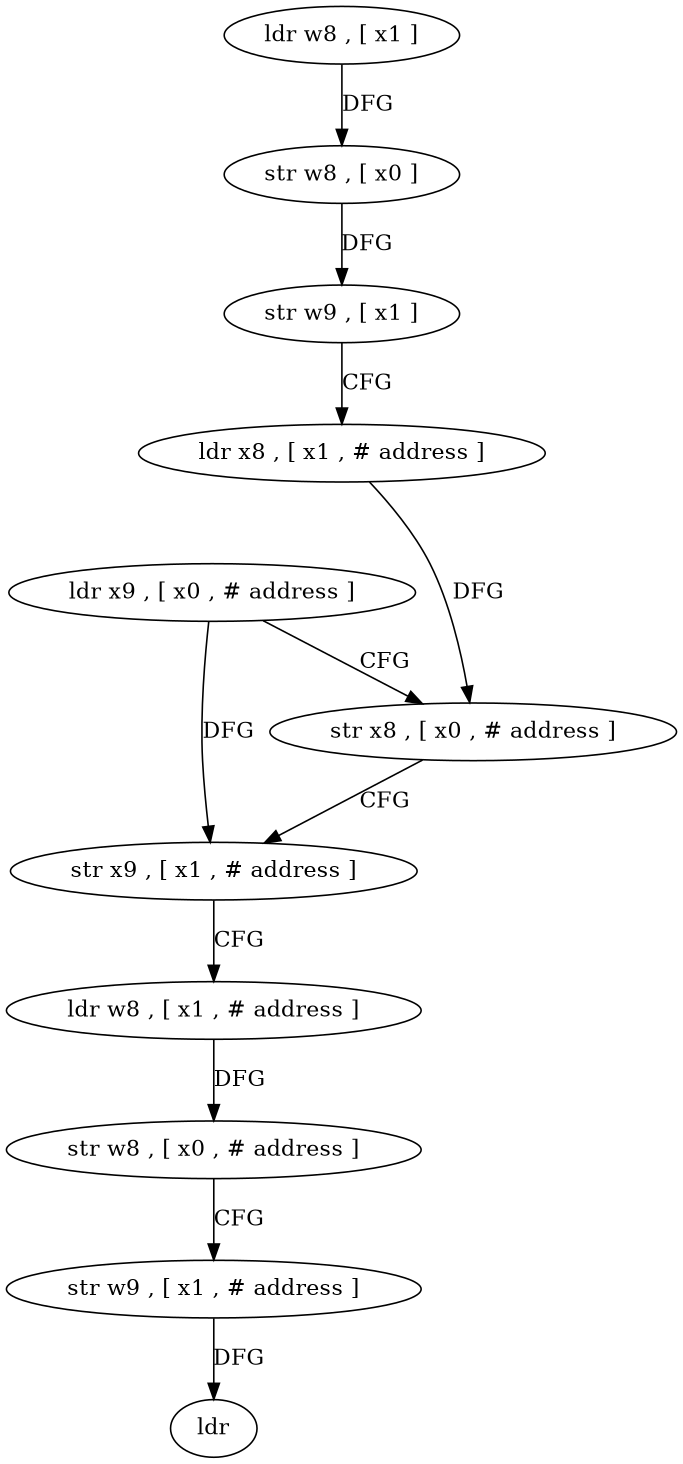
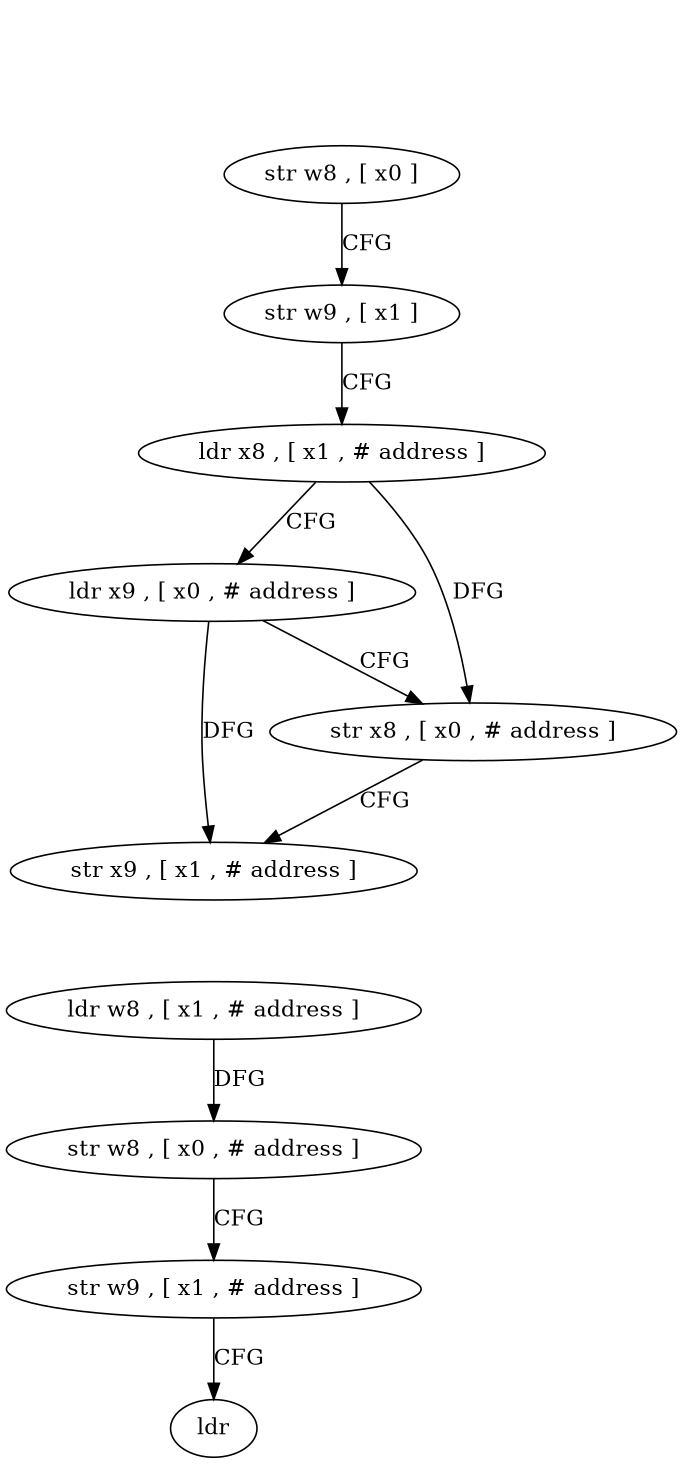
node "ldr w8 , [ x1 ]": removed
edge "str w8 , [ x0 ]" -> "str w9 , [ x1 ]": label "DFG" -> "CFG"
edge "ldr x8 , [ x1 , # address ]" -> "ldr x9 , [ x0 , # address ]": added, label "CFG"
edge "str x9 , [ x1 , # address ]" -> "ldr w8 , [ x1 , # address ]": removed, label "CFG"
edge "str w9 , [ x1 , # address ]" -> "ldr": label "DFG" -> "CFG"
